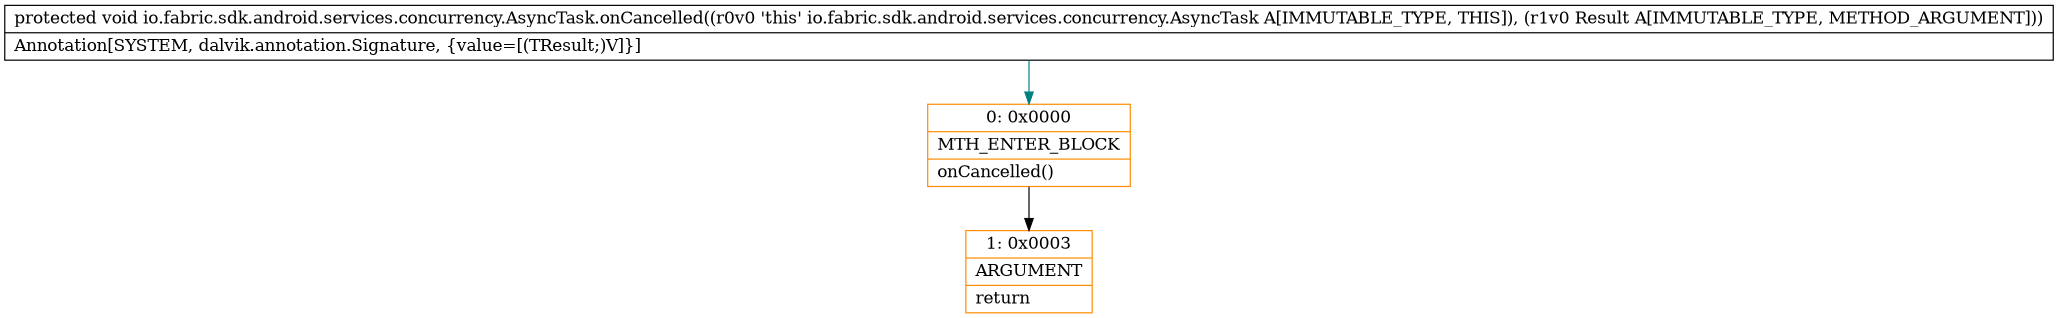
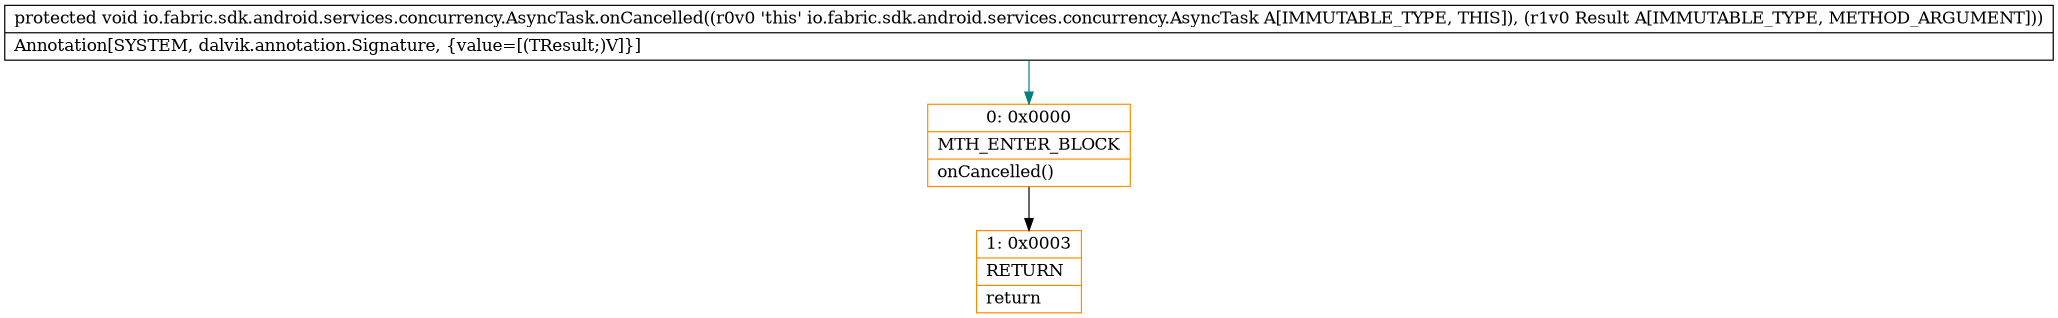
node "1: 0x0003": text "ARGUMENT" -> "RETURN"
